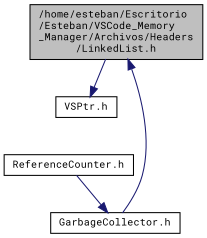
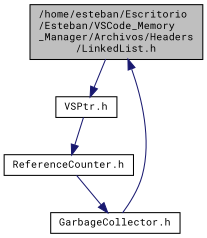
edge "VSPtr.h" -> "ReferenceCounter.h": added
